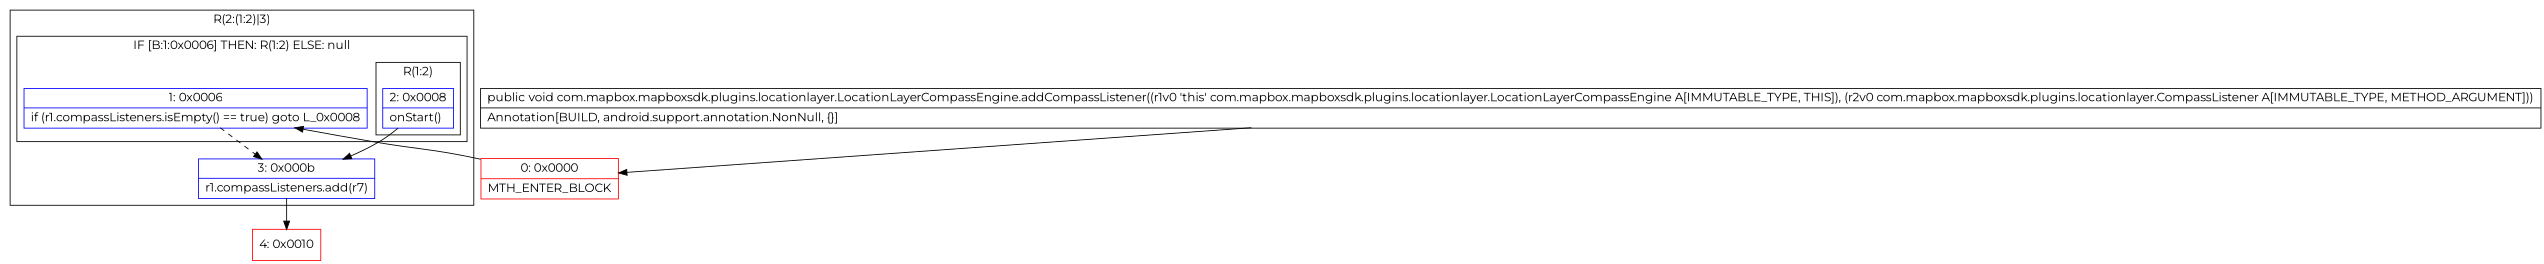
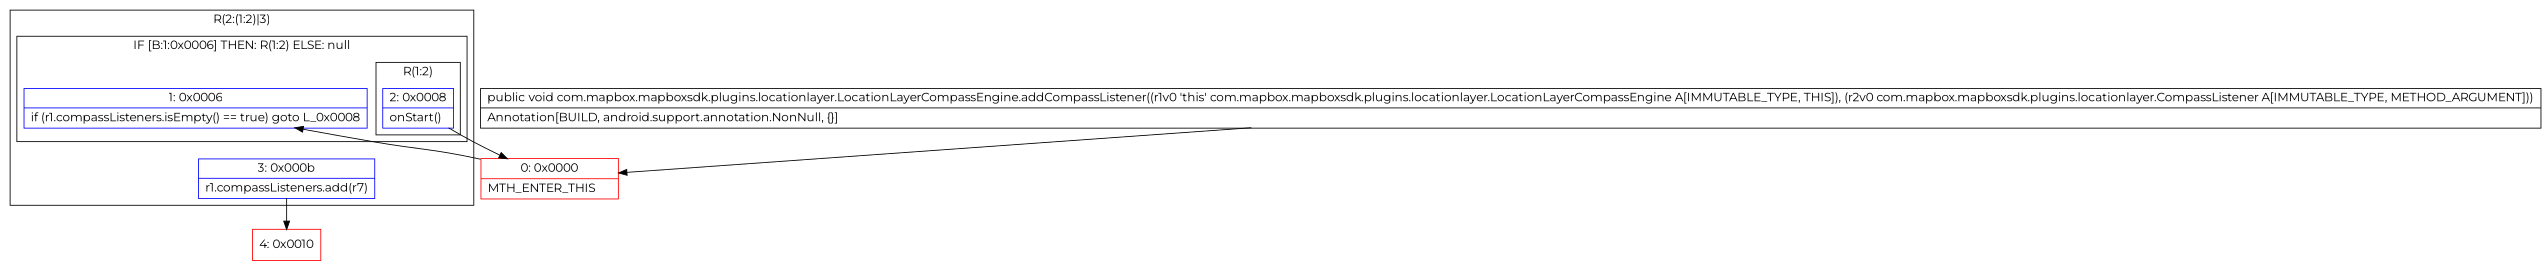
edge "1: 0x0006" -> "3: 0x000b": removed
edge "2: 0x0008" -> "3: 0x000b": now "2: 0x0008" -> "0: 0x0000"
node "0: 0x0000": text "MTH_ENTER_BLOCK" -> "MTH_ENTER_THIS"
